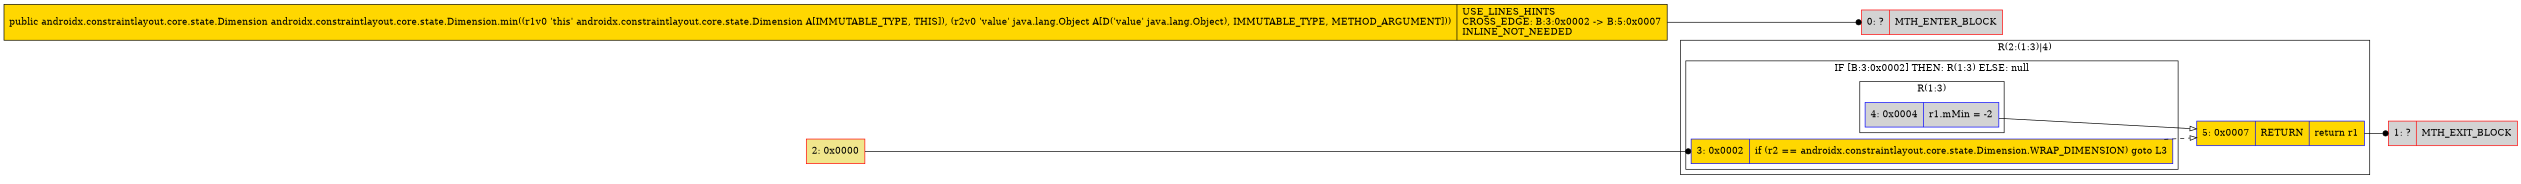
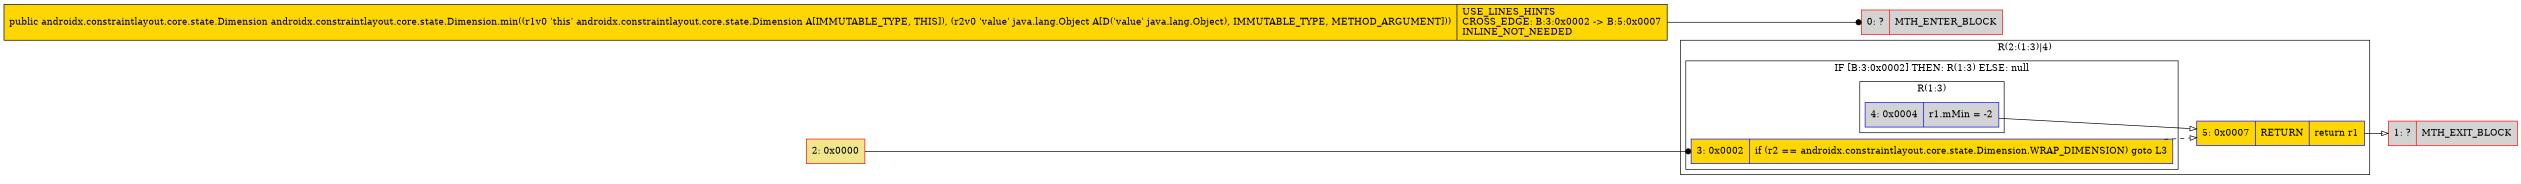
edge "5: 0x0007" -> "1: ?": arrowhead dot -> onormal
